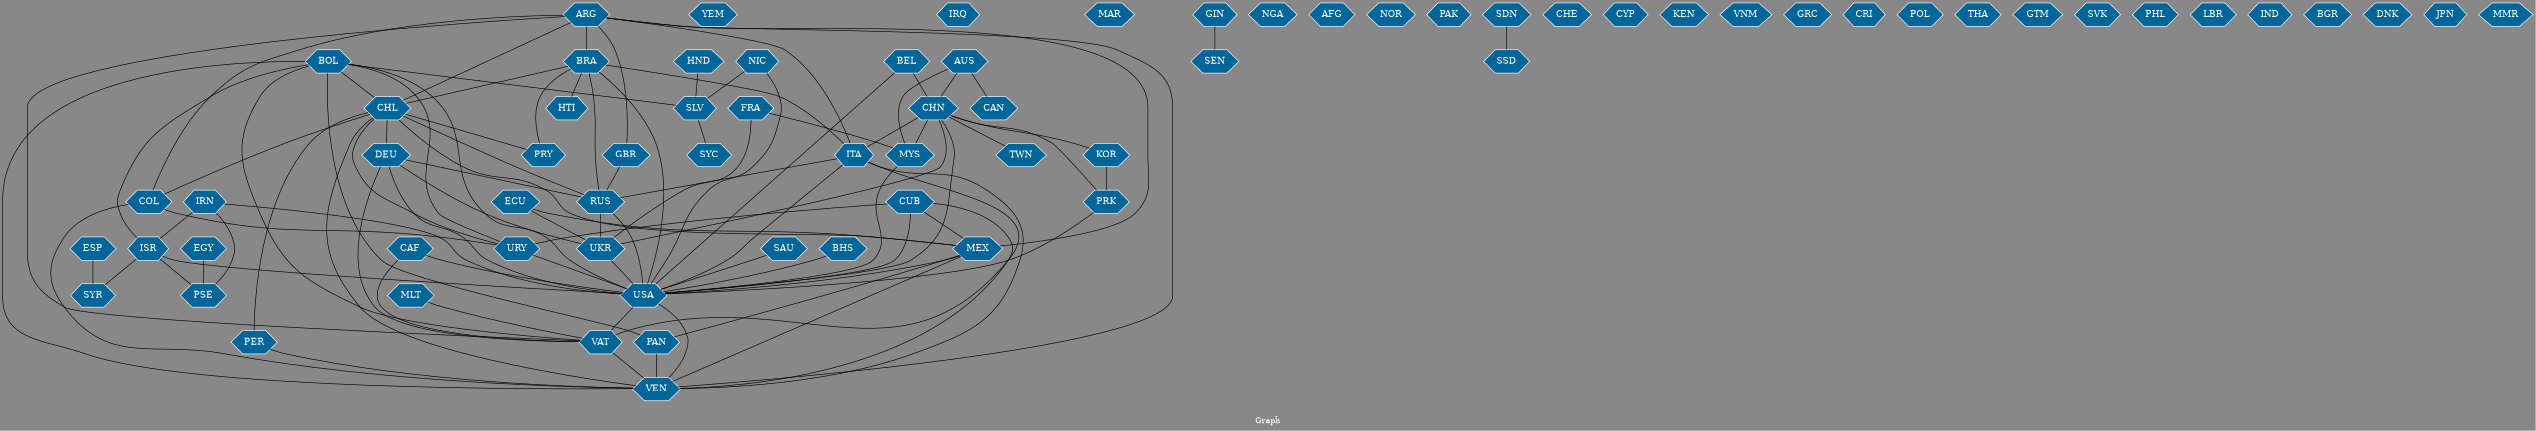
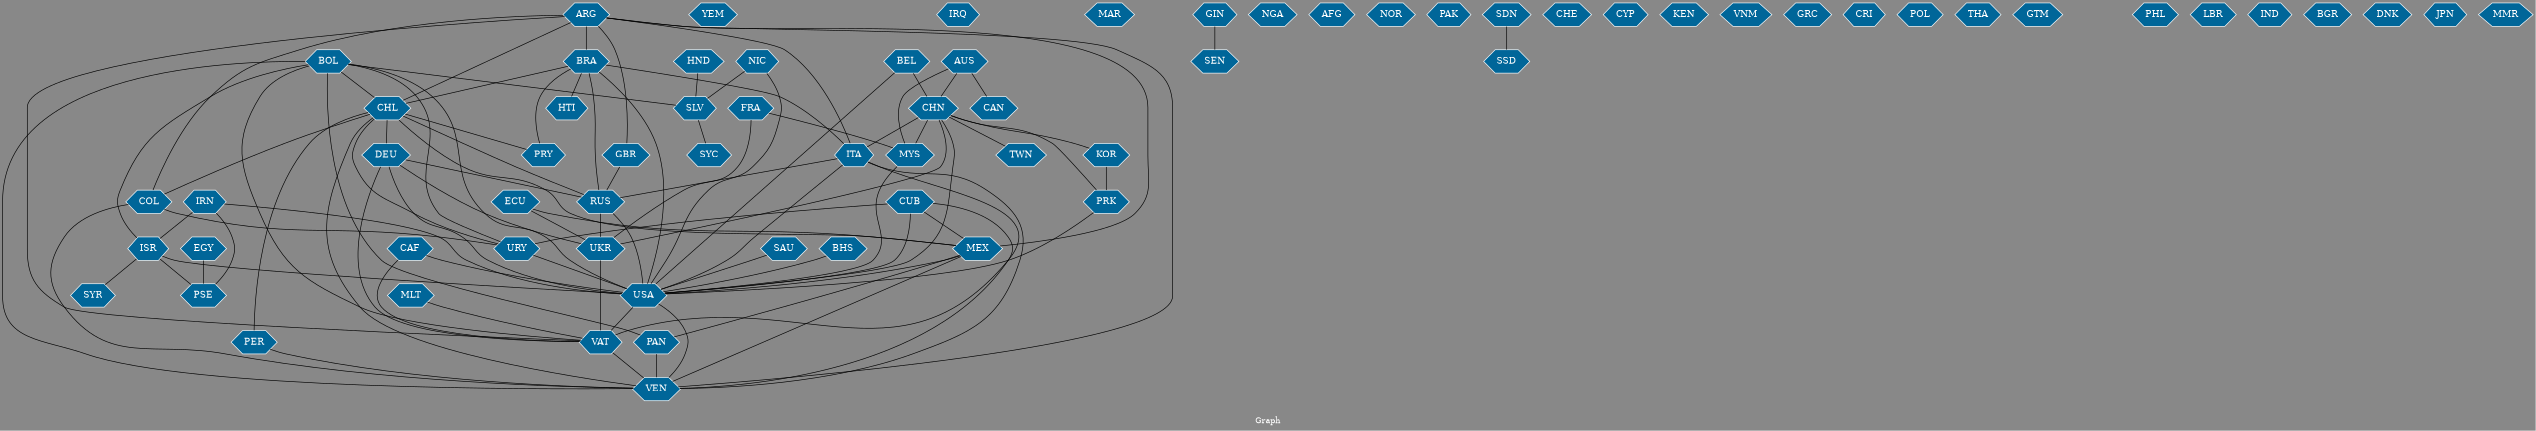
node "SVK": removed
node "ESP": removed
edge "UKR" -- "USA": now "UKR" -- "VAT"
